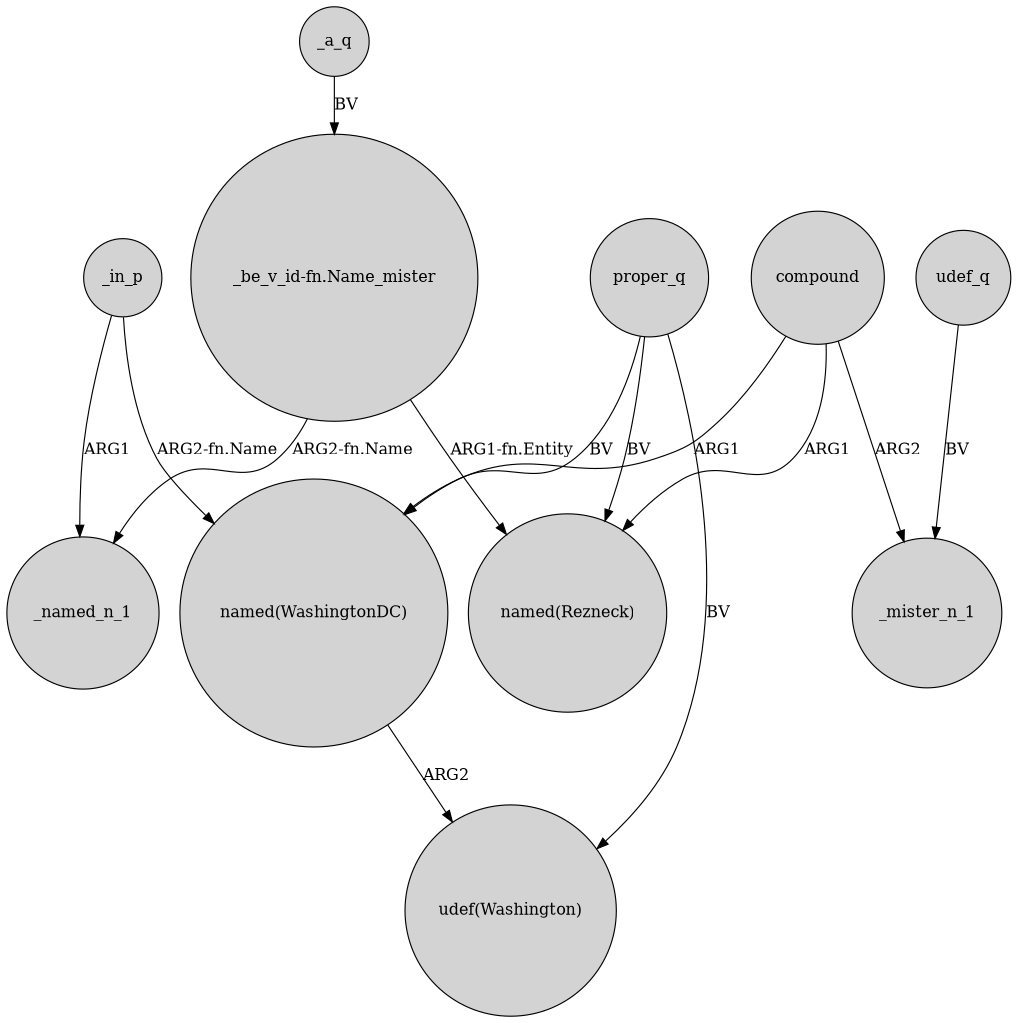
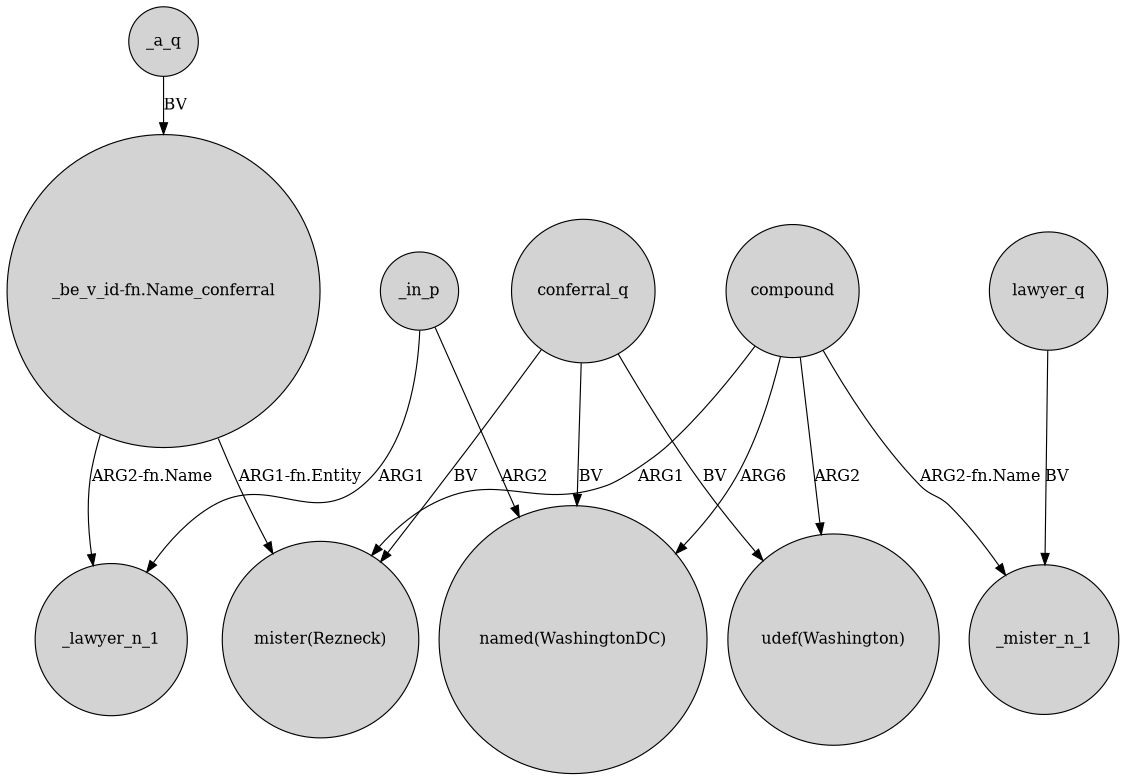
node "_be_v_id-fn.Name_mister": label "_be_v_id-fn.Name_mister" -> "_be_v_id-fn.Name_conferral"
node "proper_q": label "proper_q" -> "conferral_q"
node "udef_q": label "udef_q" -> "lawyer_q"
edge "_in_p" -> "named(WashingtonDC)": label "ARG2-fn.Name" -> "ARG2"
edge "compound" -> "named(WashingtonDC)": label "ARG1" -> "ARG6"
edge "compound" -> "_mister_n_1": label "ARG2" -> "ARG2-fn.Name"
node "_named_n_1": label "_named_n_1" -> "_lawyer_n_1"
node "named(Rezneck)": label "named(Rezneck)" -> "mister(Rezneck)"
edge "named(WashingtonDC)" -> "udef(Washington)": now "compound" -> "udef(Washington)"
